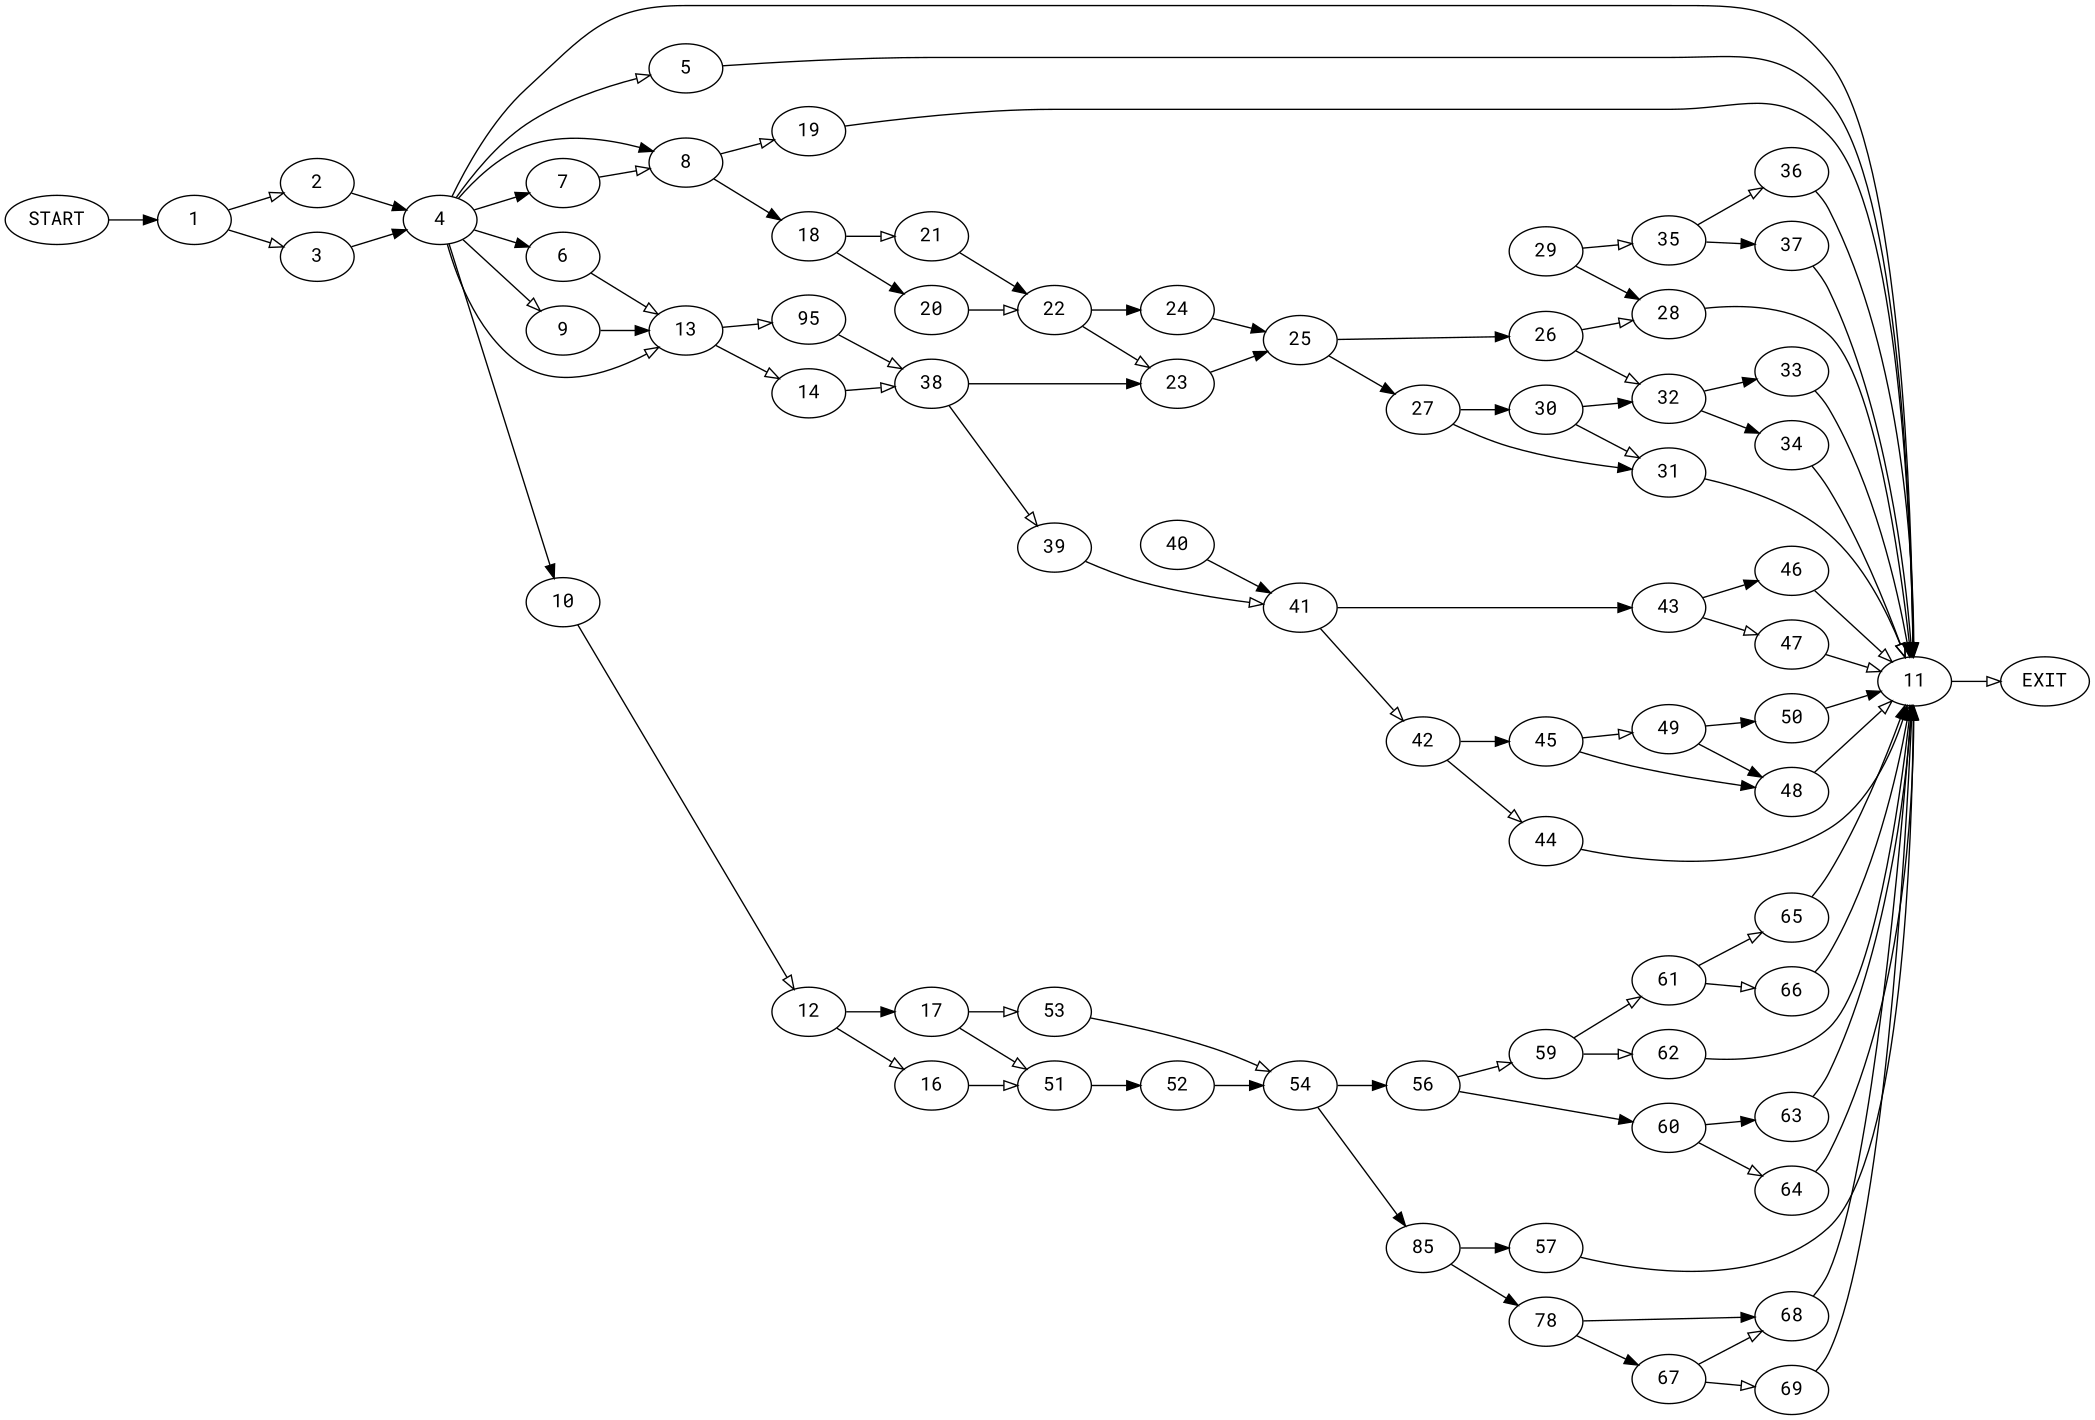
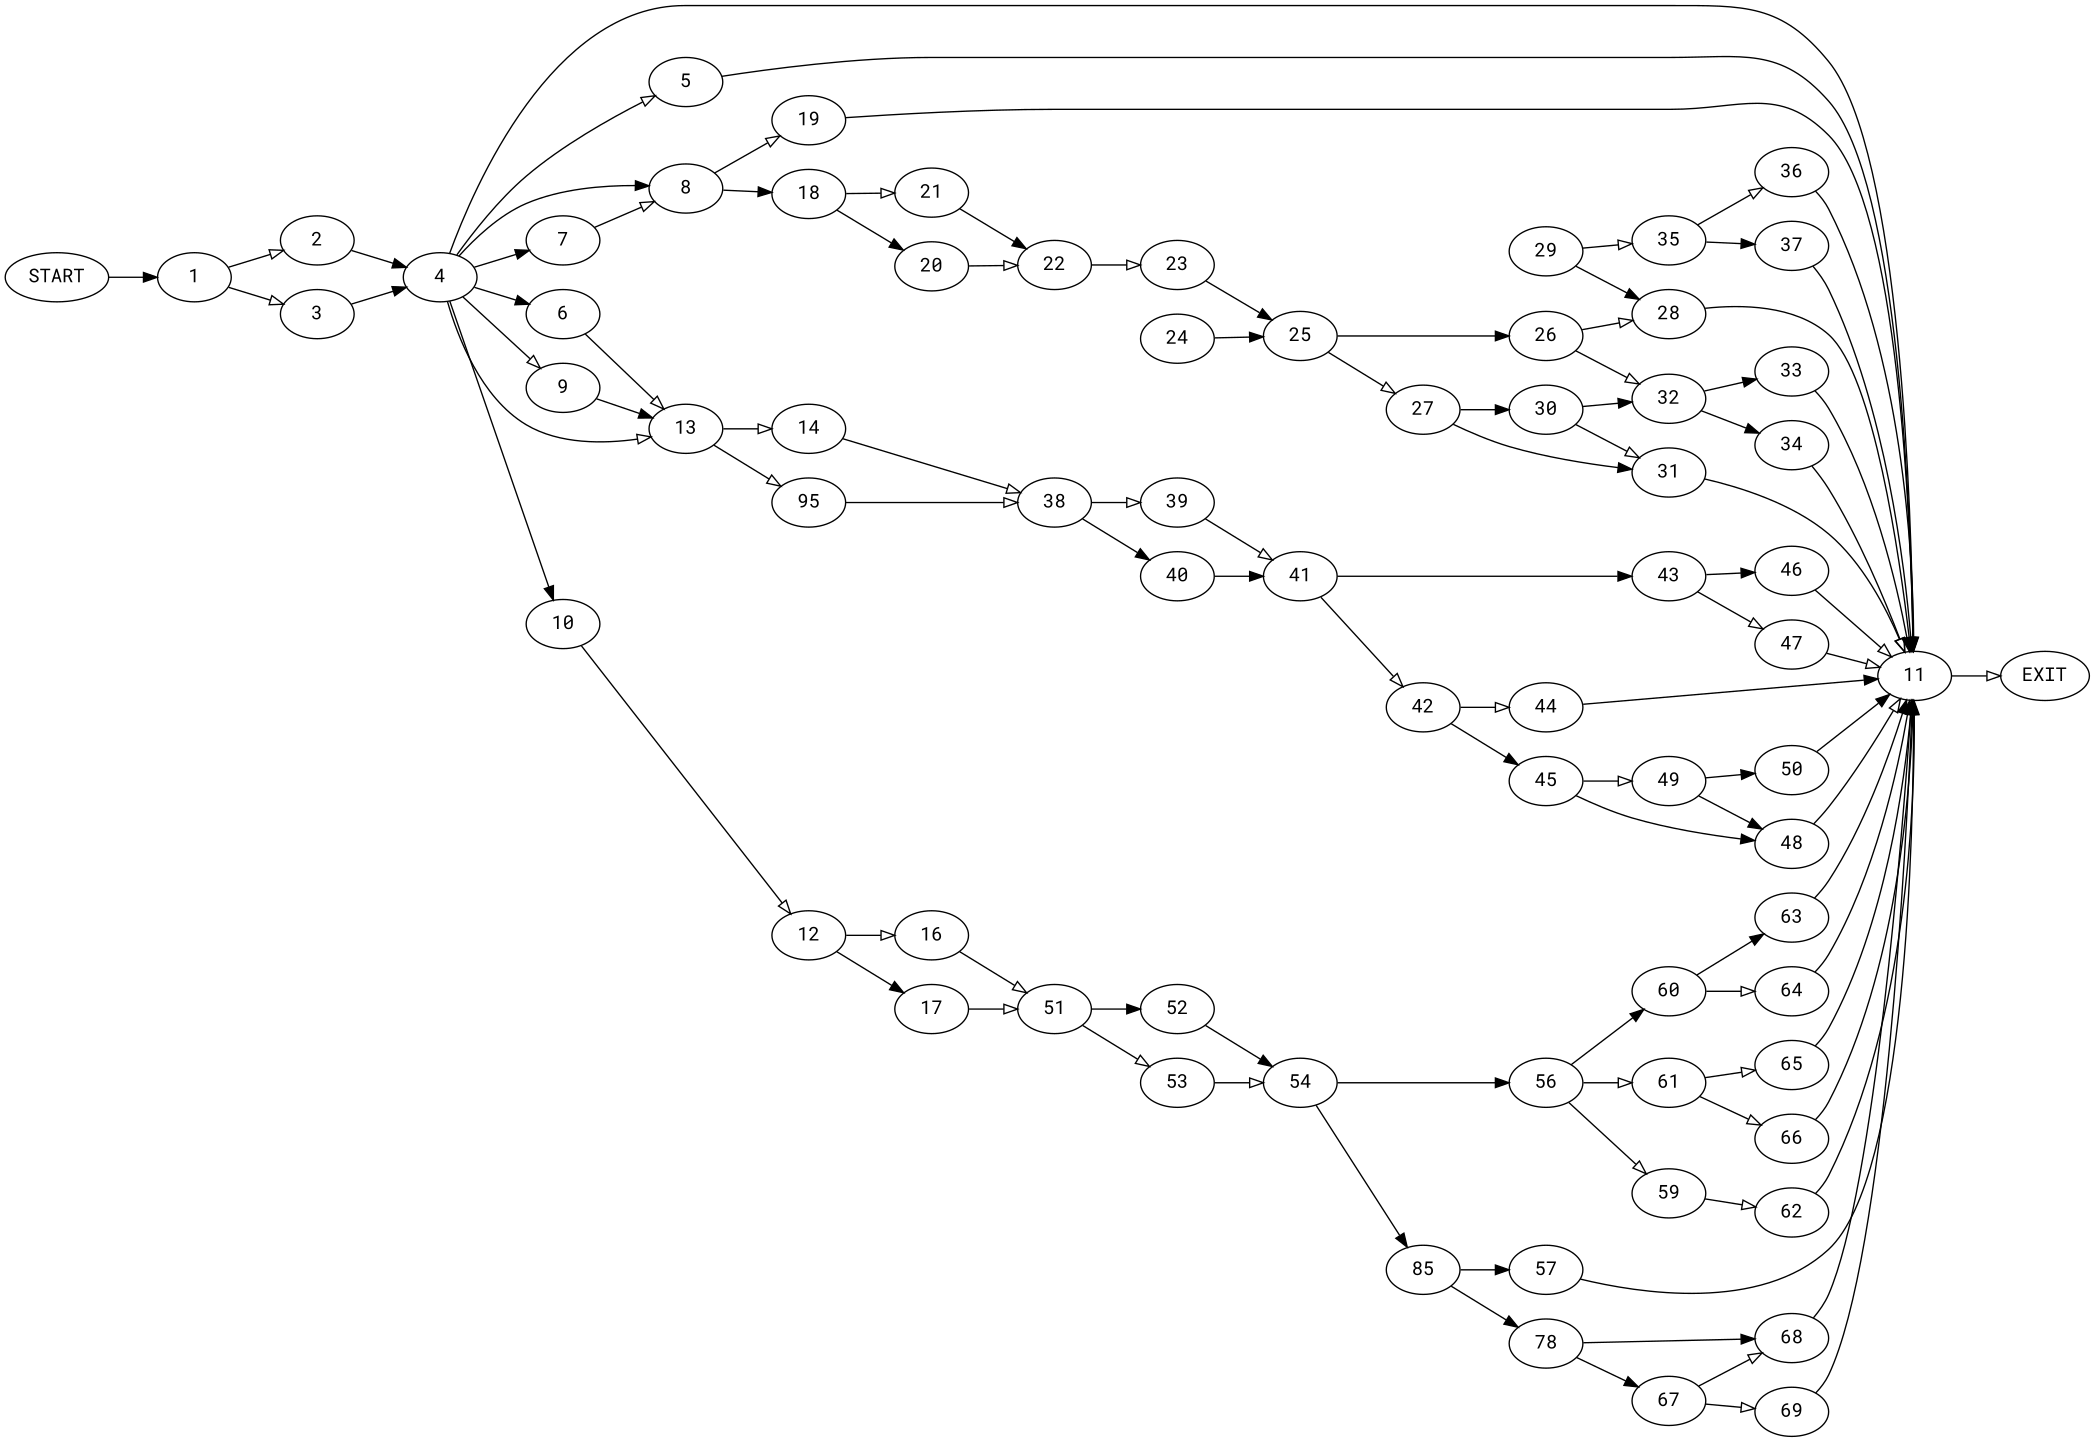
edge "22" -> "24": removed
edge "25" -> "27": arrowhead normal -> onormal
edge "38" -> "23": now "38" -> "40"
edge "17" -> "53": now "51" -> "53"
edge "59" -> "61": now "56" -> "61"
